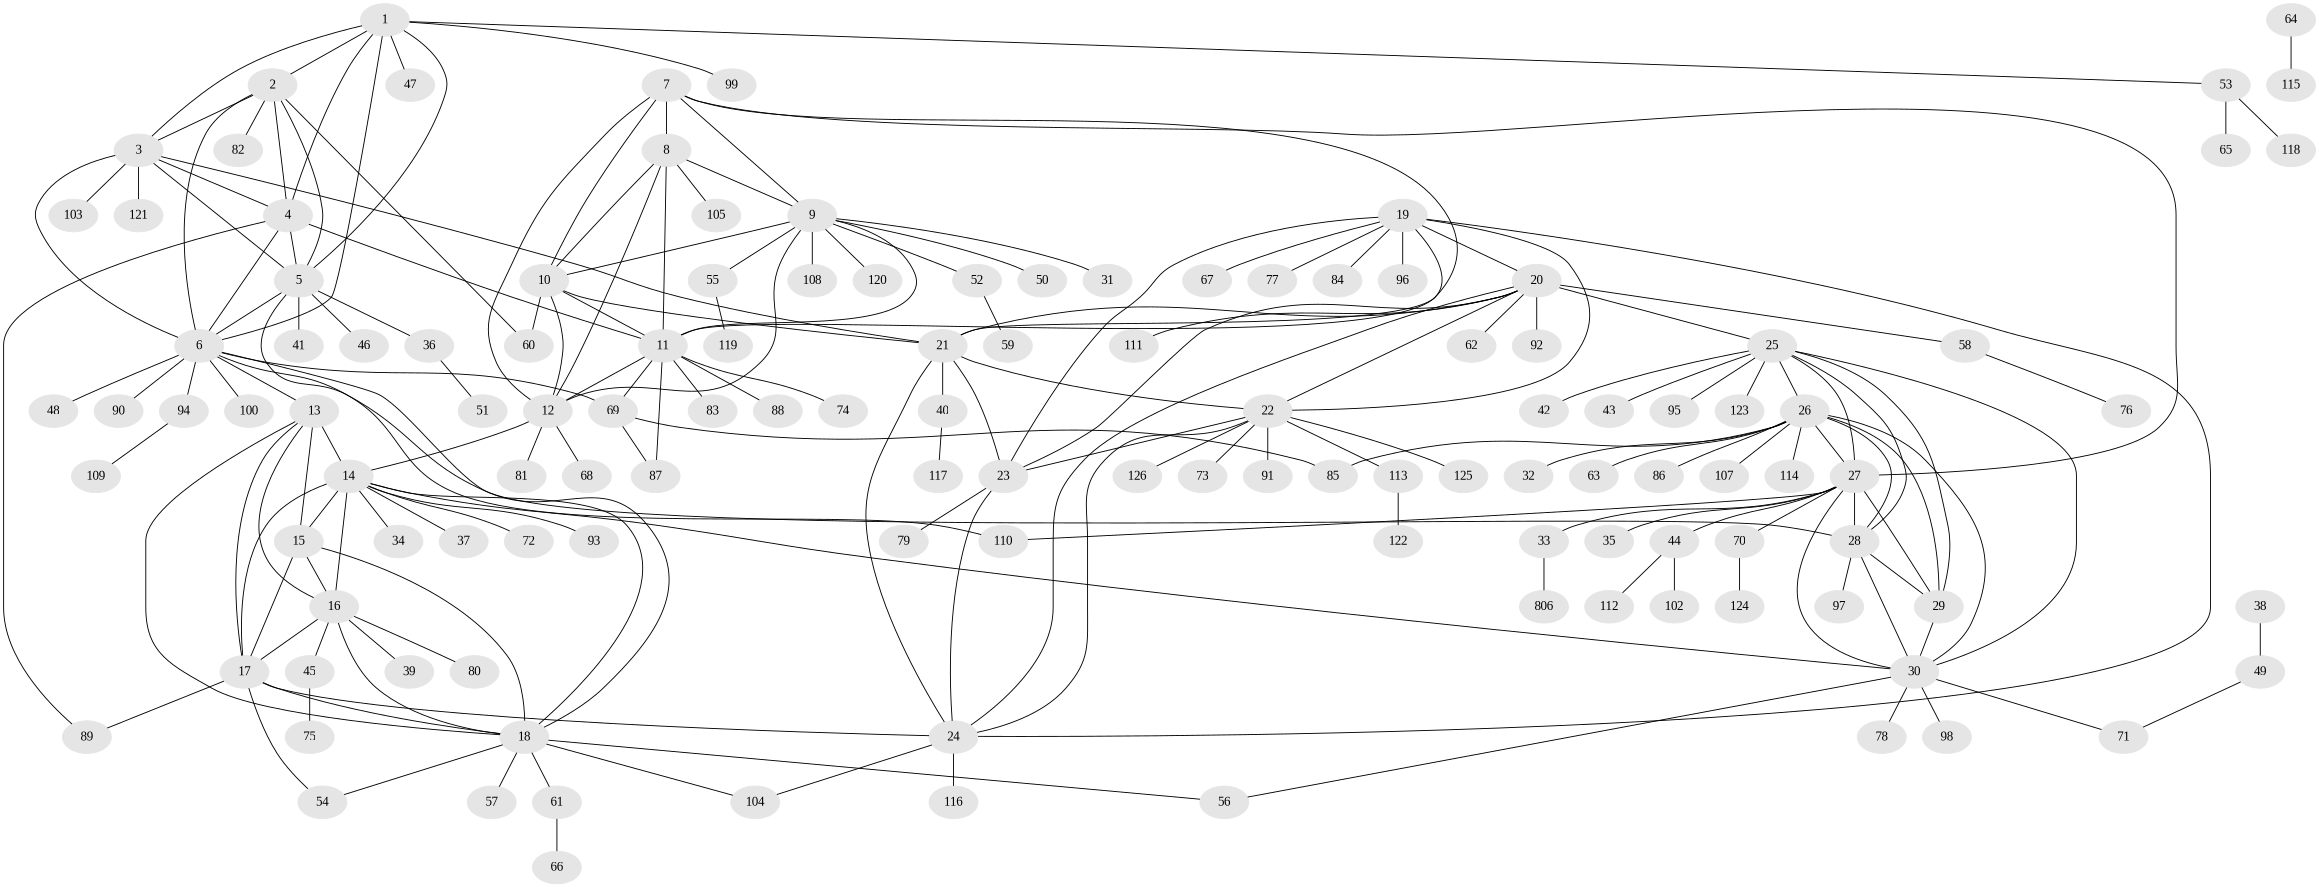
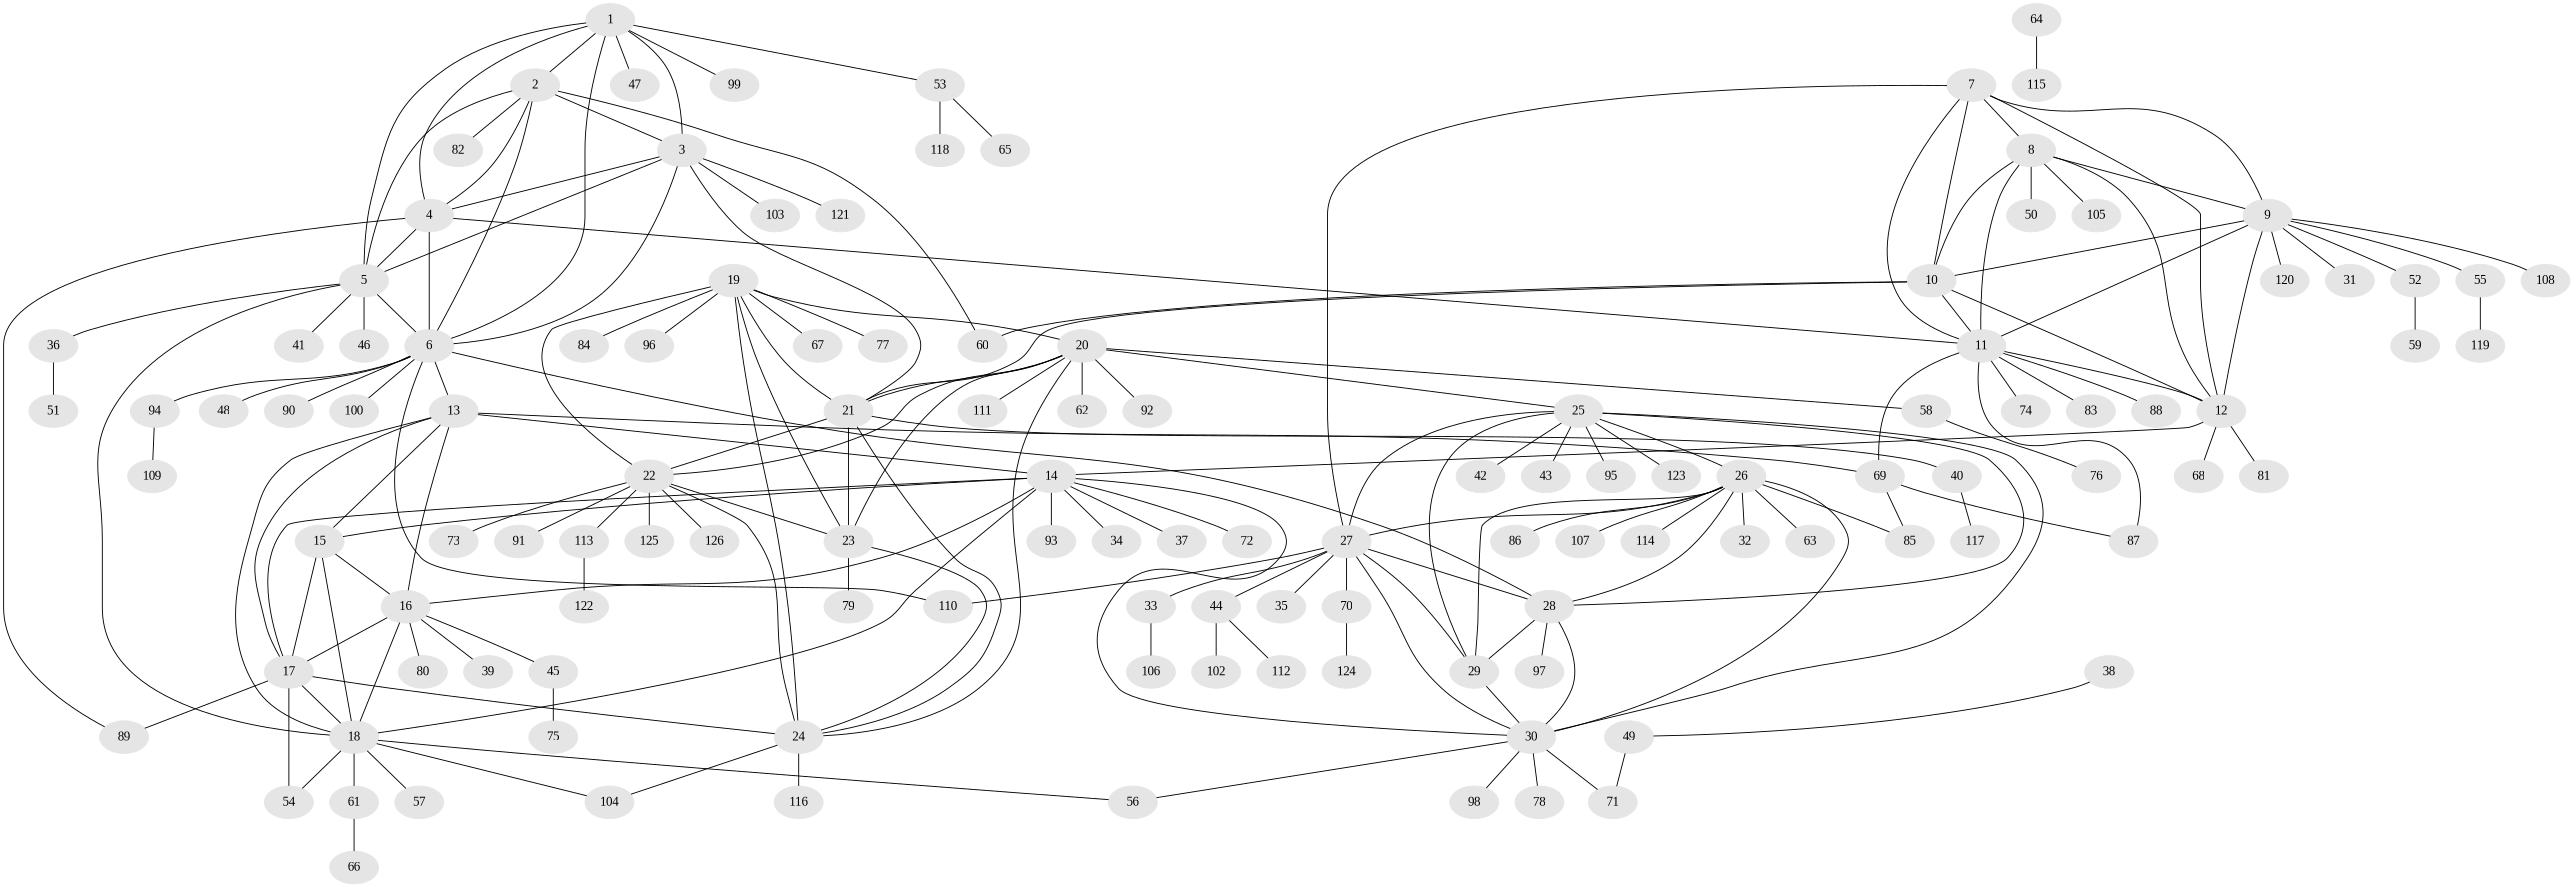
edge "9" -- "50": now "8" -- "50"
edge "6" -- "69": now "13" -- "69"
node "806": label "806" -> "106"
